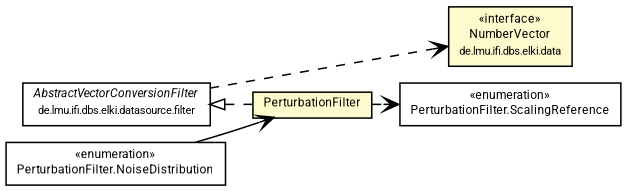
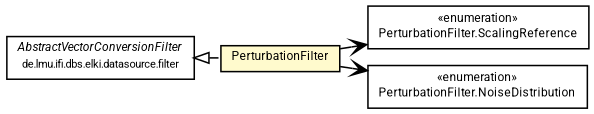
node "NumberVector": removed
edge "PerturbationFilter" -> "PerturbationFilter.ScalingReference": style dashed -> solid
edge "PerturbationFilter.NoiseDistribution" -> "PerturbationFilter": reversed
